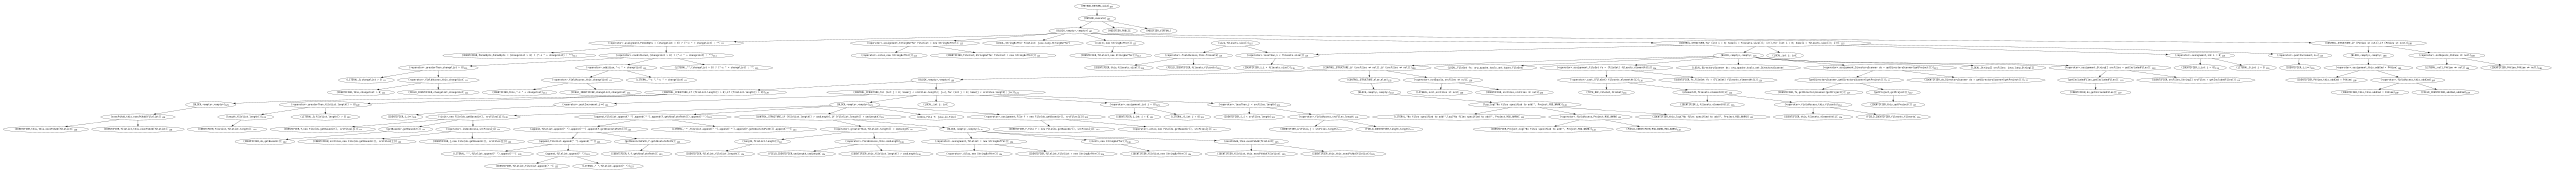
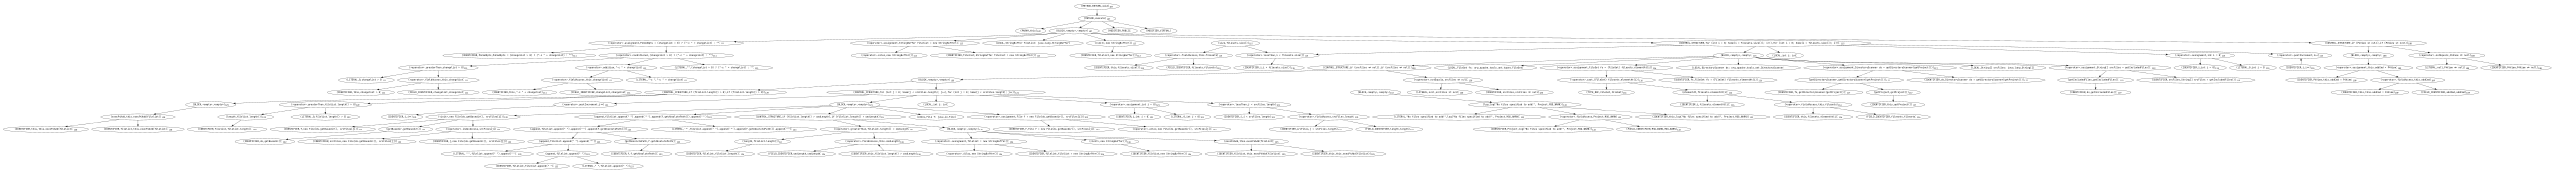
node "(PARAM,this)": added
edge "(<operator>.postIncrement,i++)" -> "(IDENTIFIER,i,i++)": reversed
node "(CONTROL_STRUCTURE,else,else)": removed
edge "(<operator>.fieldAccess,this.cmdLength)" -> "(IDENTIFIER,this,filelist.length() > cmdLength)": reversed
